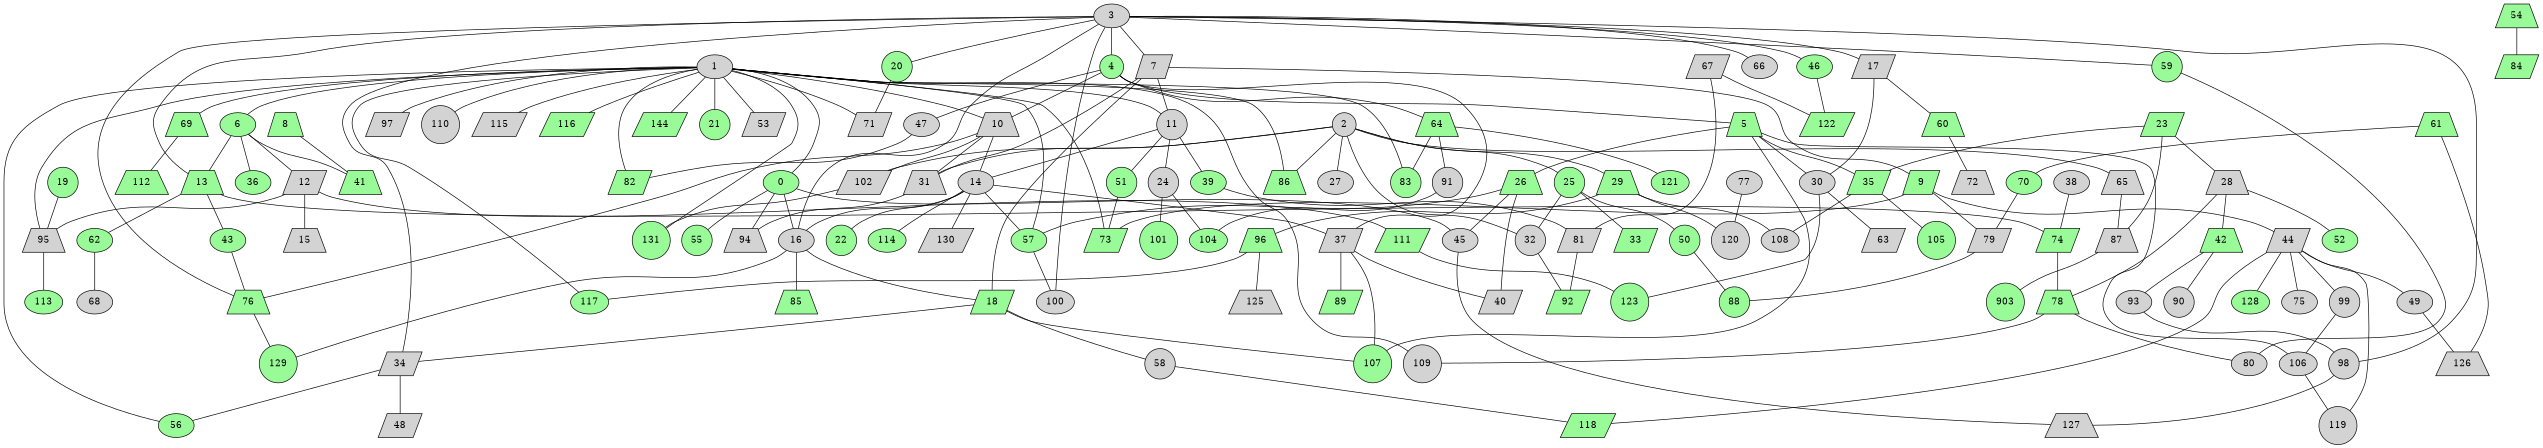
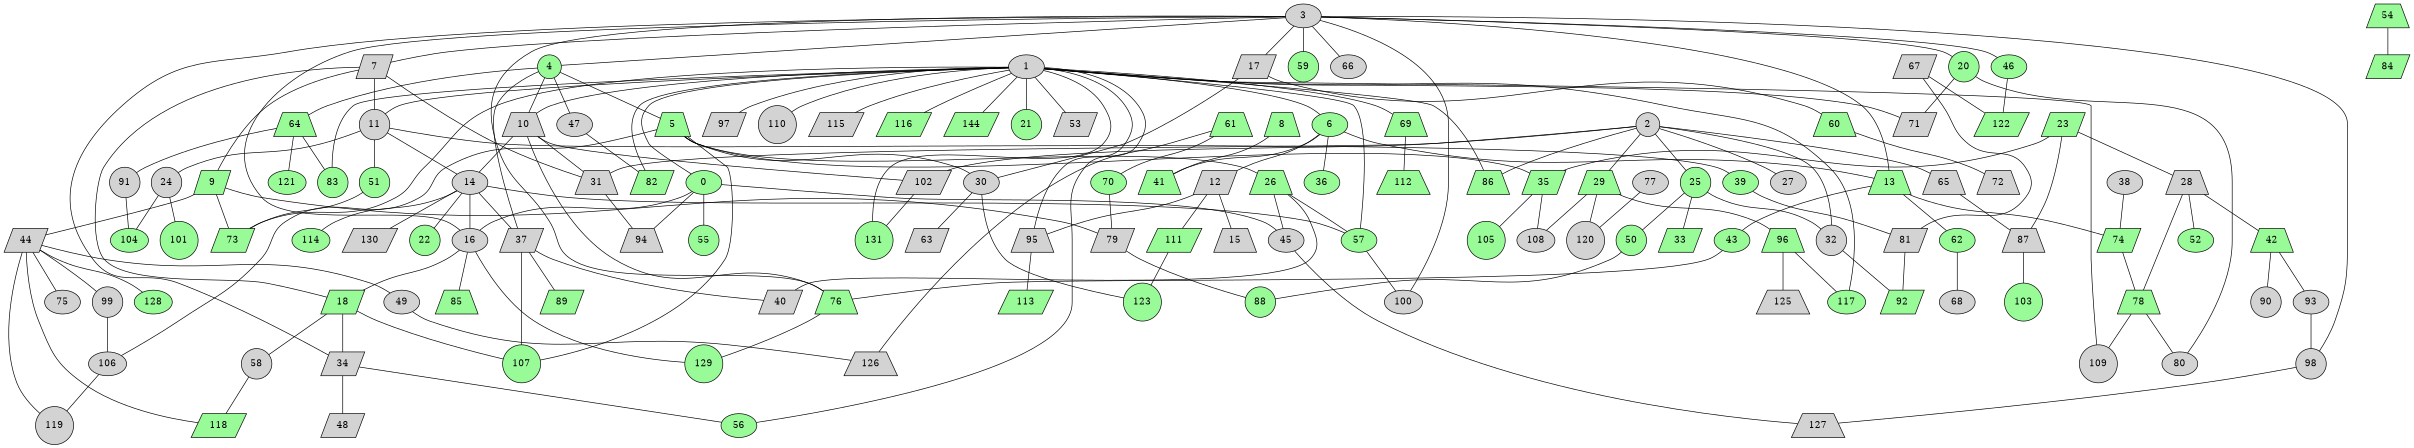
node "19": removed
edge "59" -- "80": now "20" -- "80"
node "113": shape ellipse -> parallelogram
node "903": label "903" -> "103"
